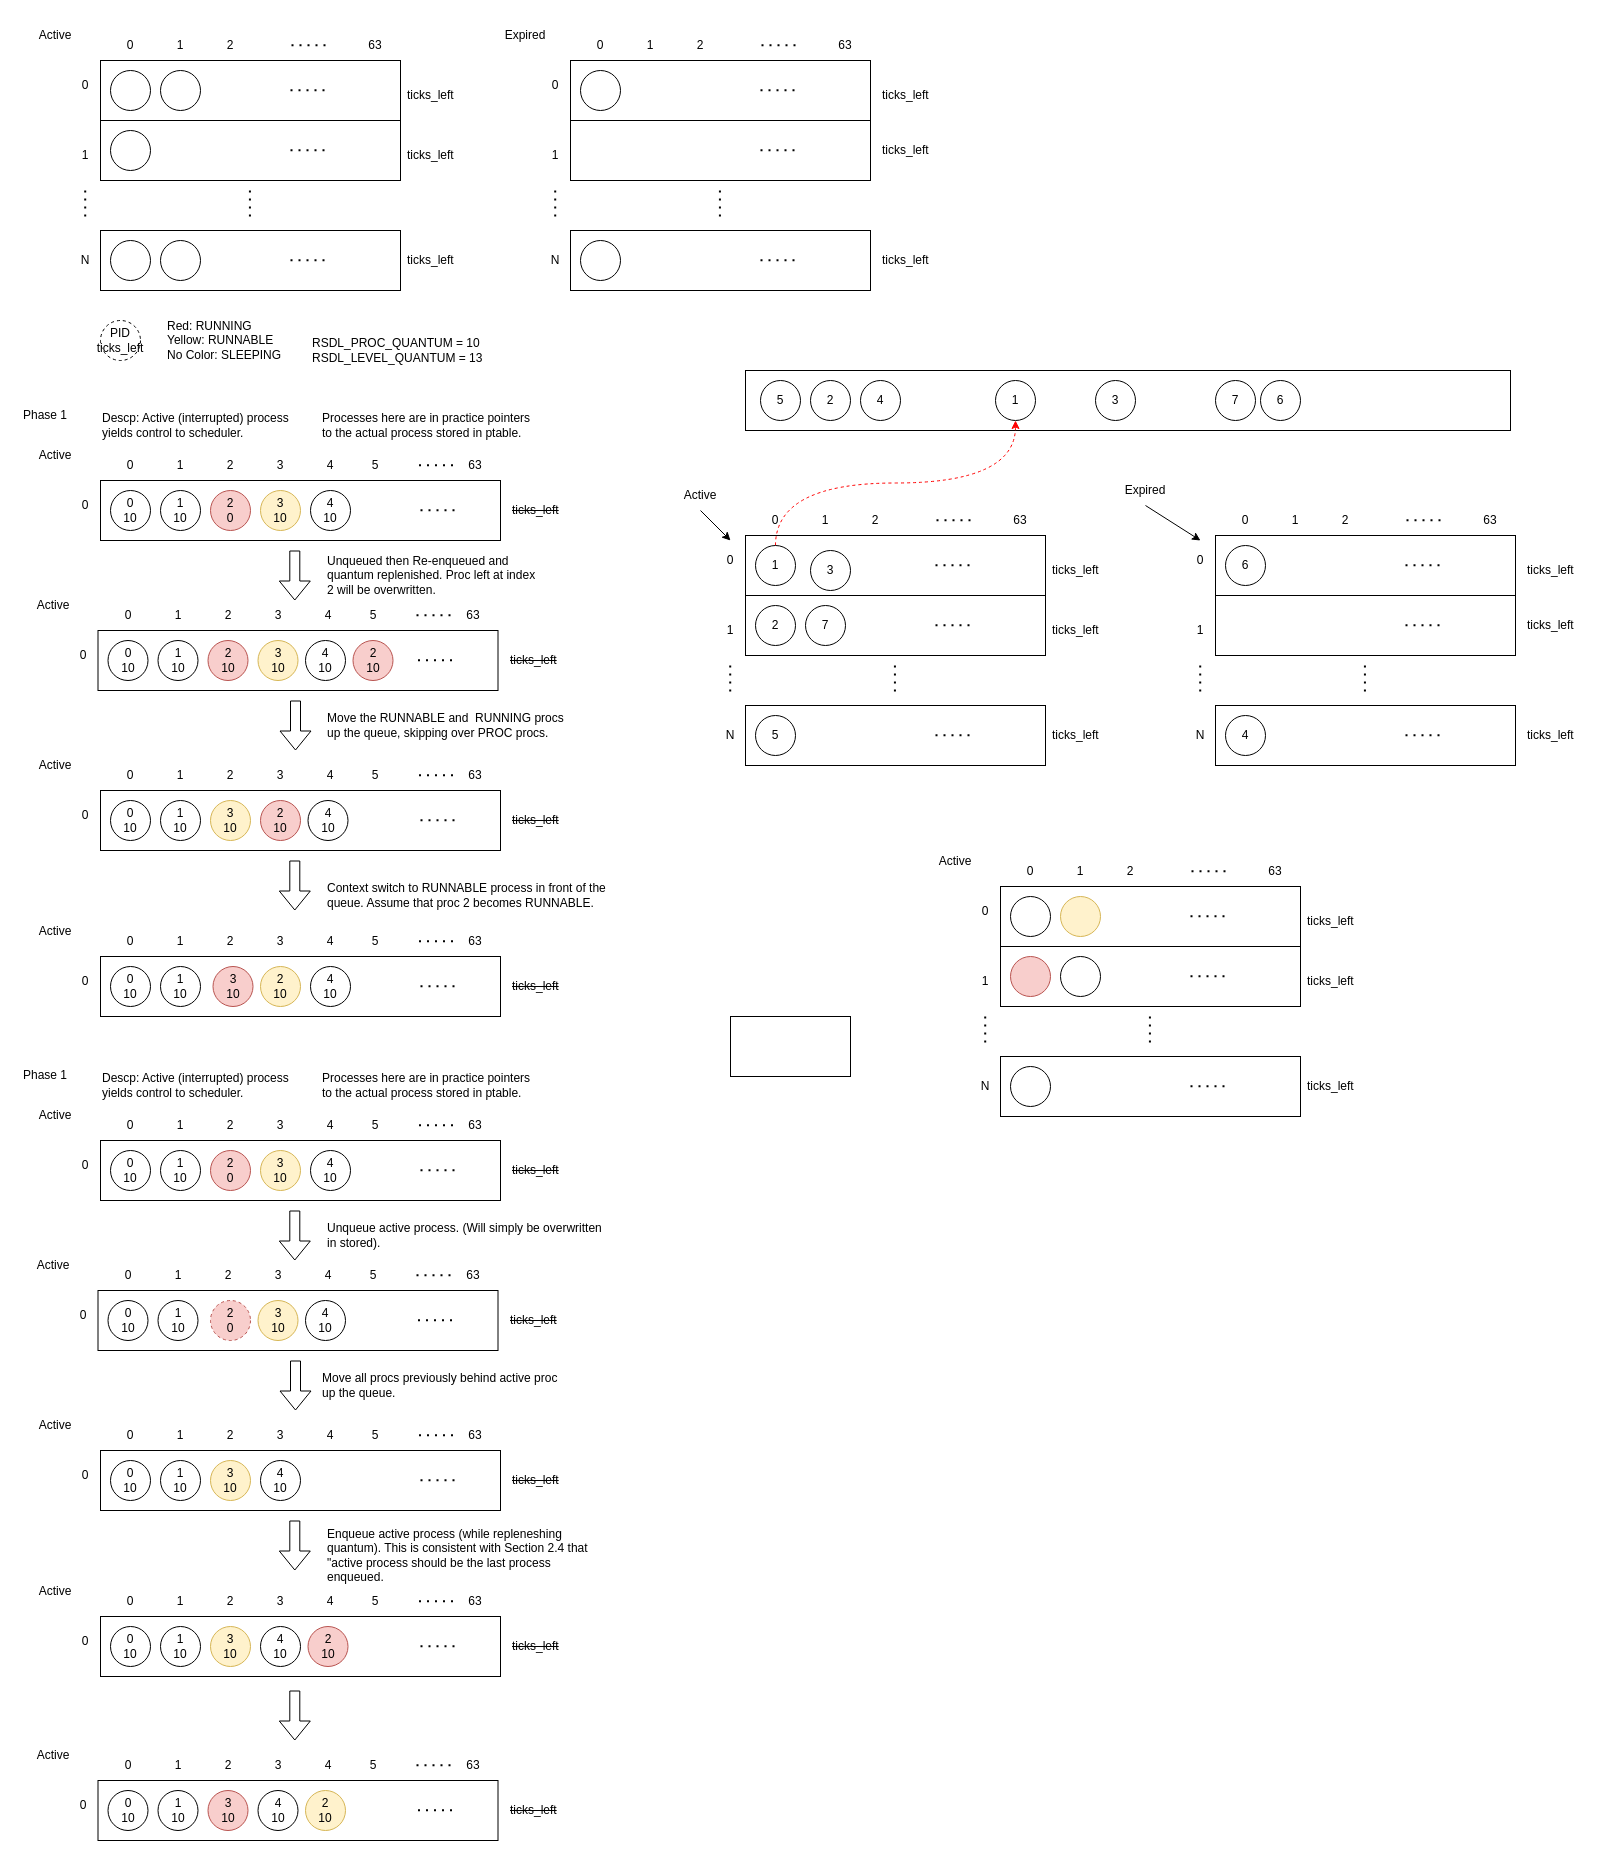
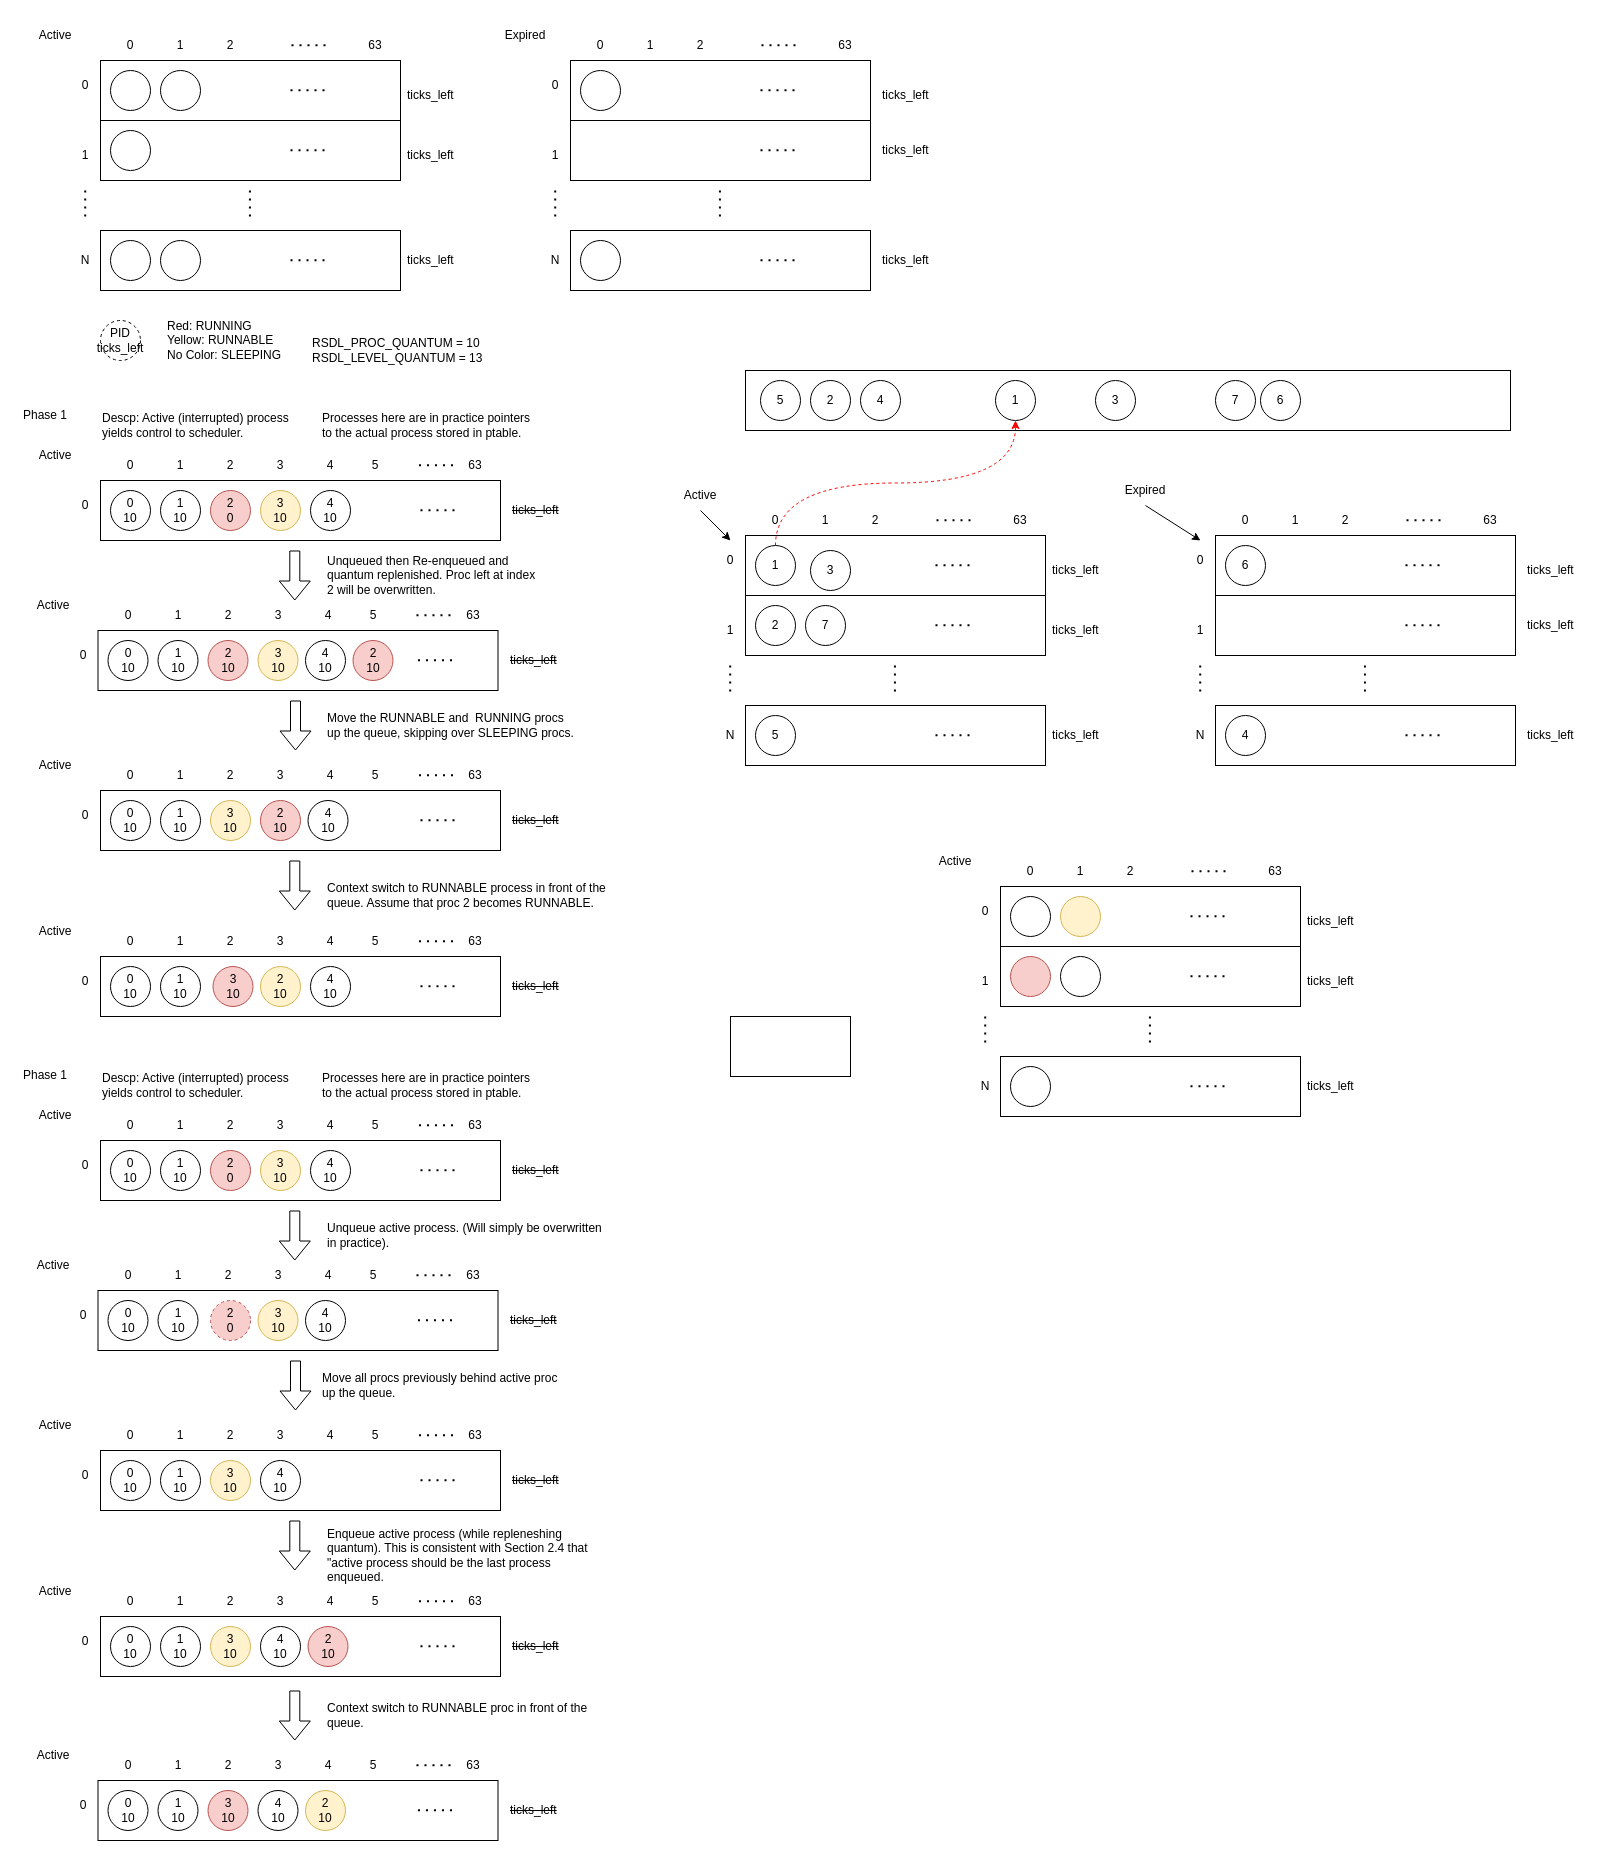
node "Move the RUNNABLE and RUNNING procs up the queue, skipping over PROC procs.": label "Move the RUNNABLE and RUNNING procs up the queue, skipping over PROC procs." -> "Move the RUNNABLE and RUNNING procs up the queue, skipping over SLEEPING procs."
node "Unqueue active process. (Will simply be overwritten in stored).": label "Unqueue active process. (Will simply be overwritten in stored)." -> "Unqueue active process. (Will simply be overwritten in practice)."
node "Context switch to RUNNABLE proc in front of the queue.": added
